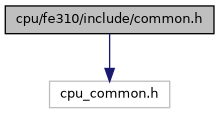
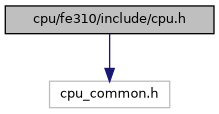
node "cpu/fe310/include/common.h": label "cpu/fe310/include/common.h" -> "cpu/fe310/include/cpu.h"
